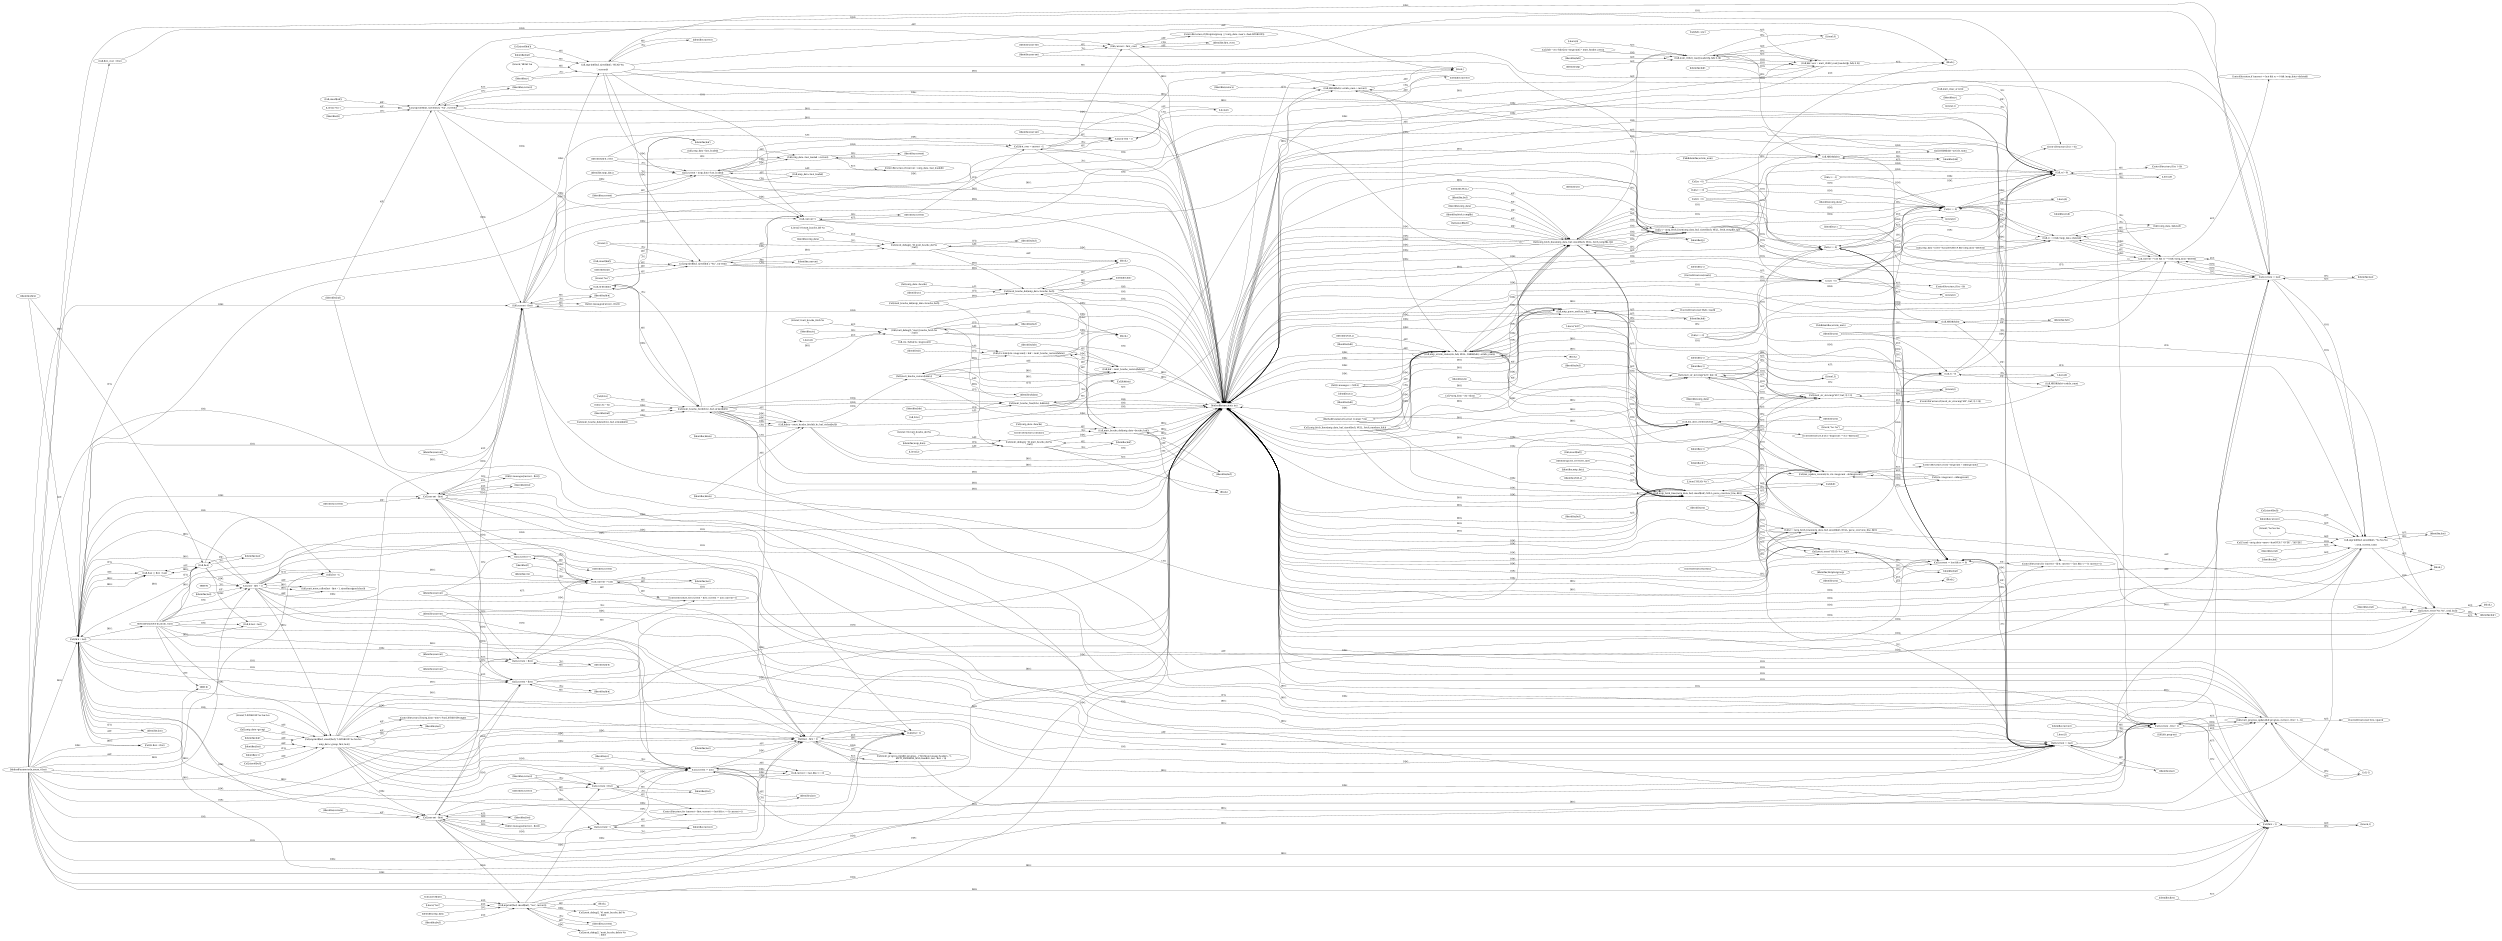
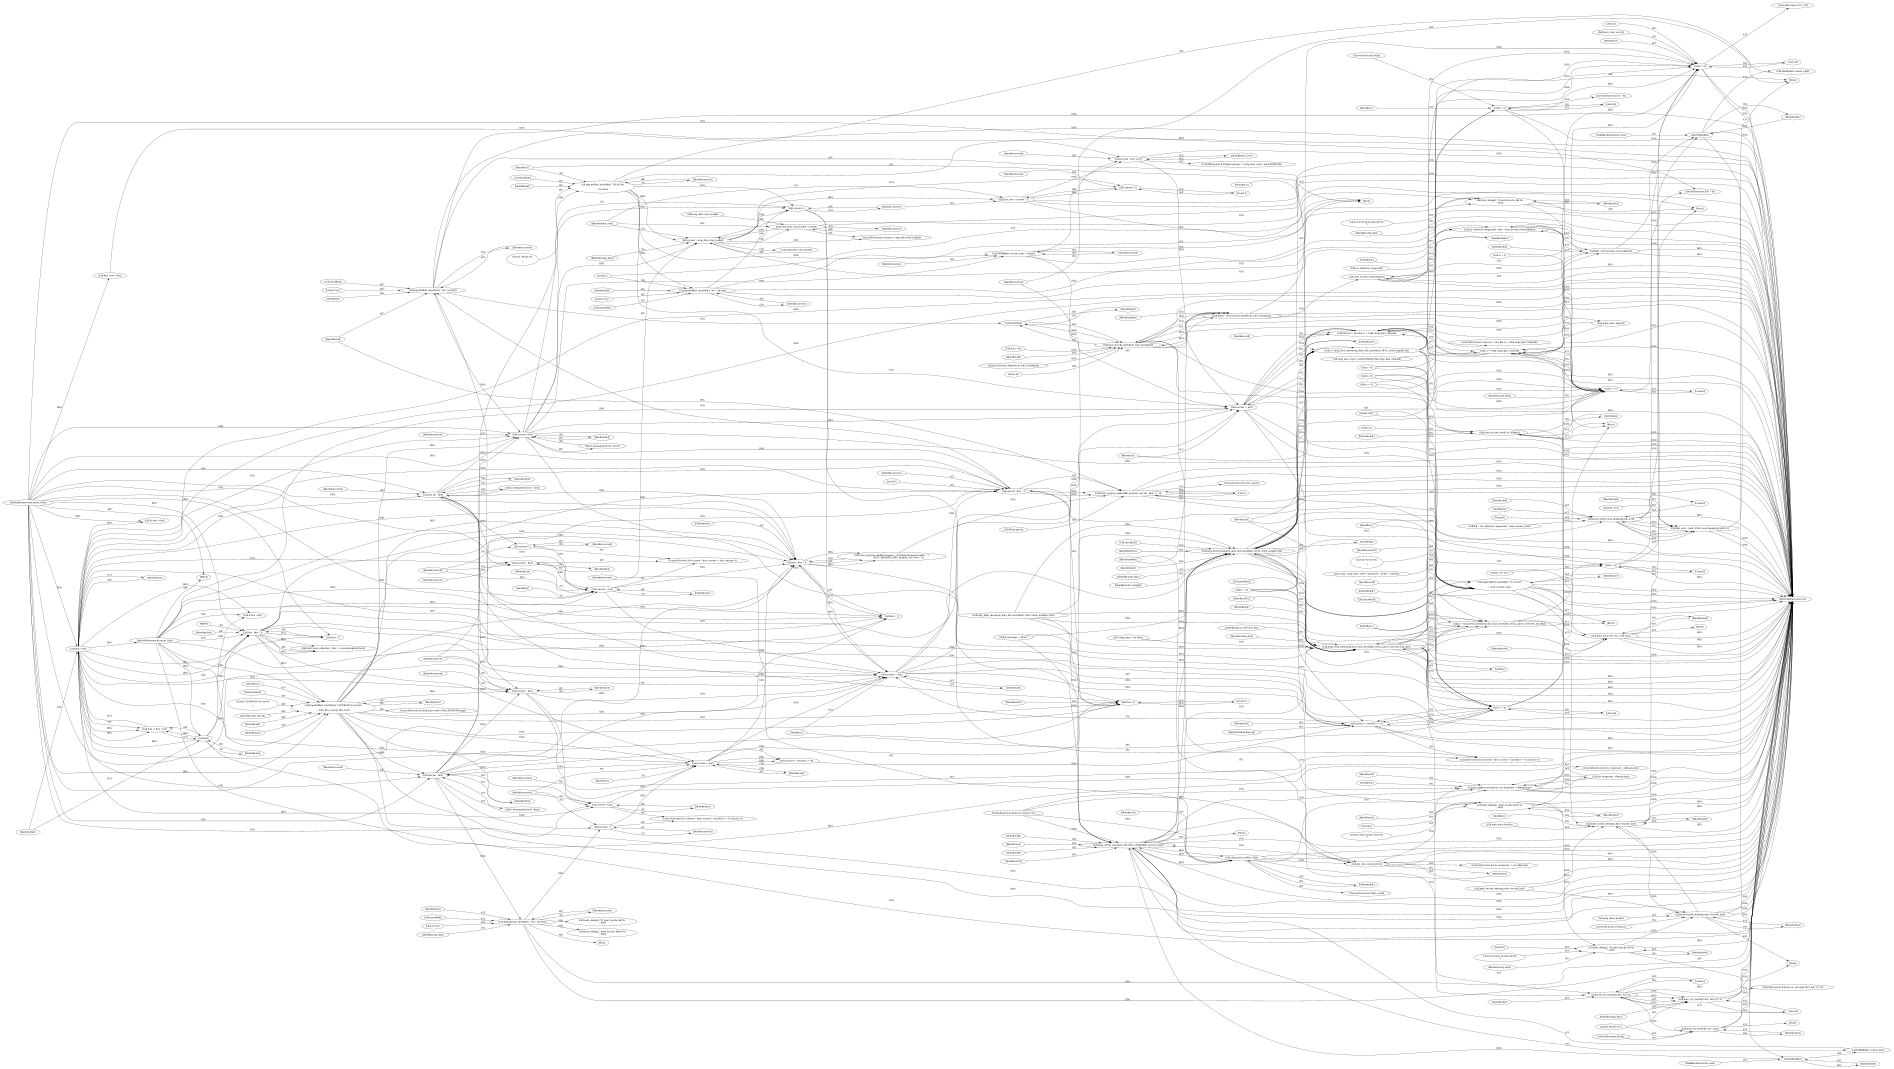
edge "(MethodReturn,static int)" -> "(Call,NHDR(hdr)->article_num = current)": reversed
